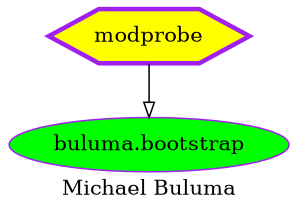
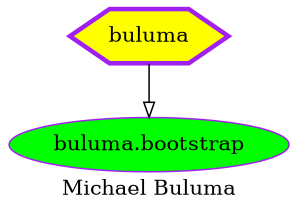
node "modprobe": label "modprobe" -> "buluma"
